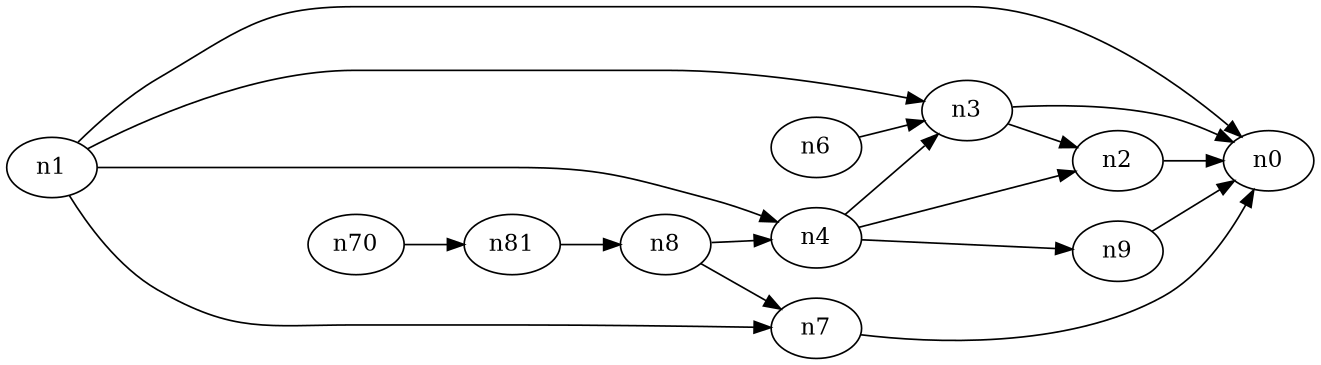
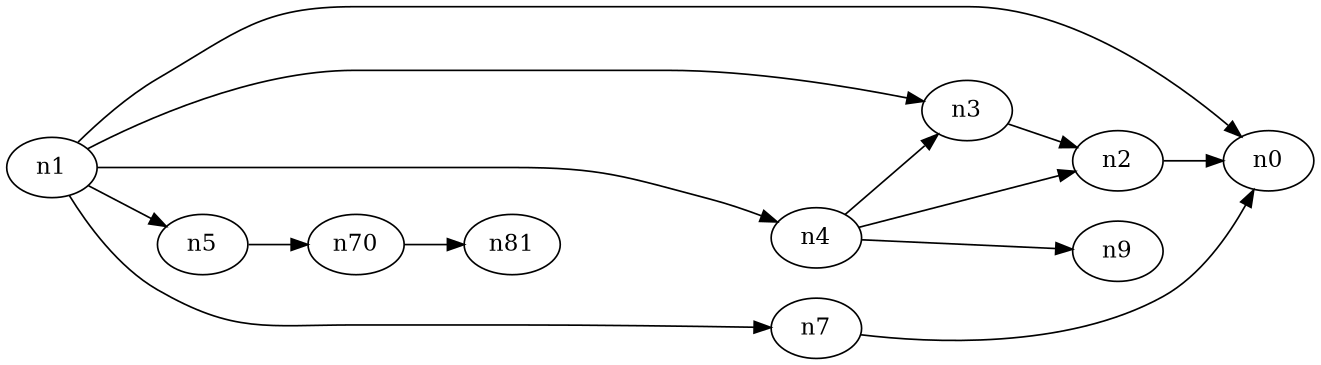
edge "n3" -> "n0": removed
node "n6": removed
edge "n9" -> "n0": removed
node "n5": added
node "n8": removed
